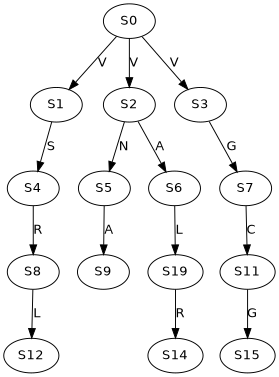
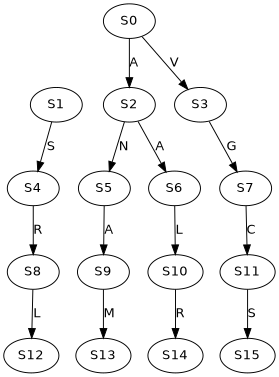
edge "S0" -> "S1": removed, label "V"
edge "S0" -> "S2": label "V" -> "A"
node "S19": label "S19" -> "S10"
edge "S11" -> "S15": label "G" -> "S"
node "S13": added
